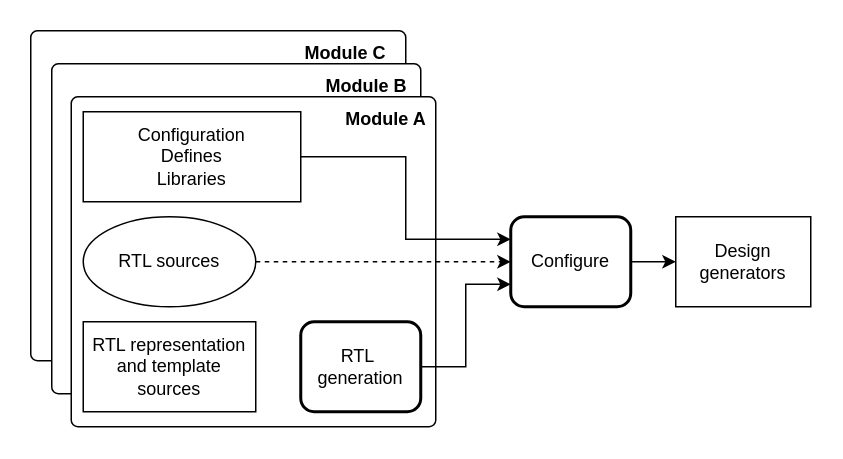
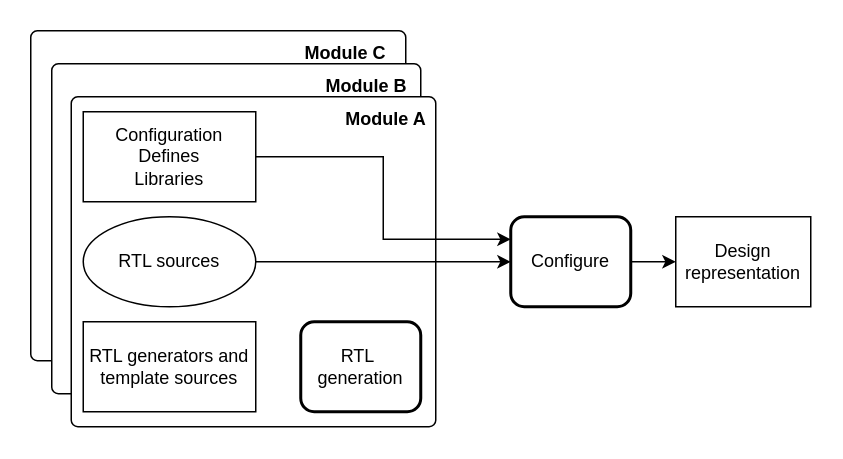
node "Configuration Defines Libraries": size 218x90 -> 173x90
edge "RTL sources" -> "Configure": style dashed -> solid
node "Design generators": label "Design generators" -> "Design representation"
edge "RTL generation" -> "Configure": removed
node "RTL representation and template sources": label "RTL representation and template sources" -> "RTL generators and template sources"
